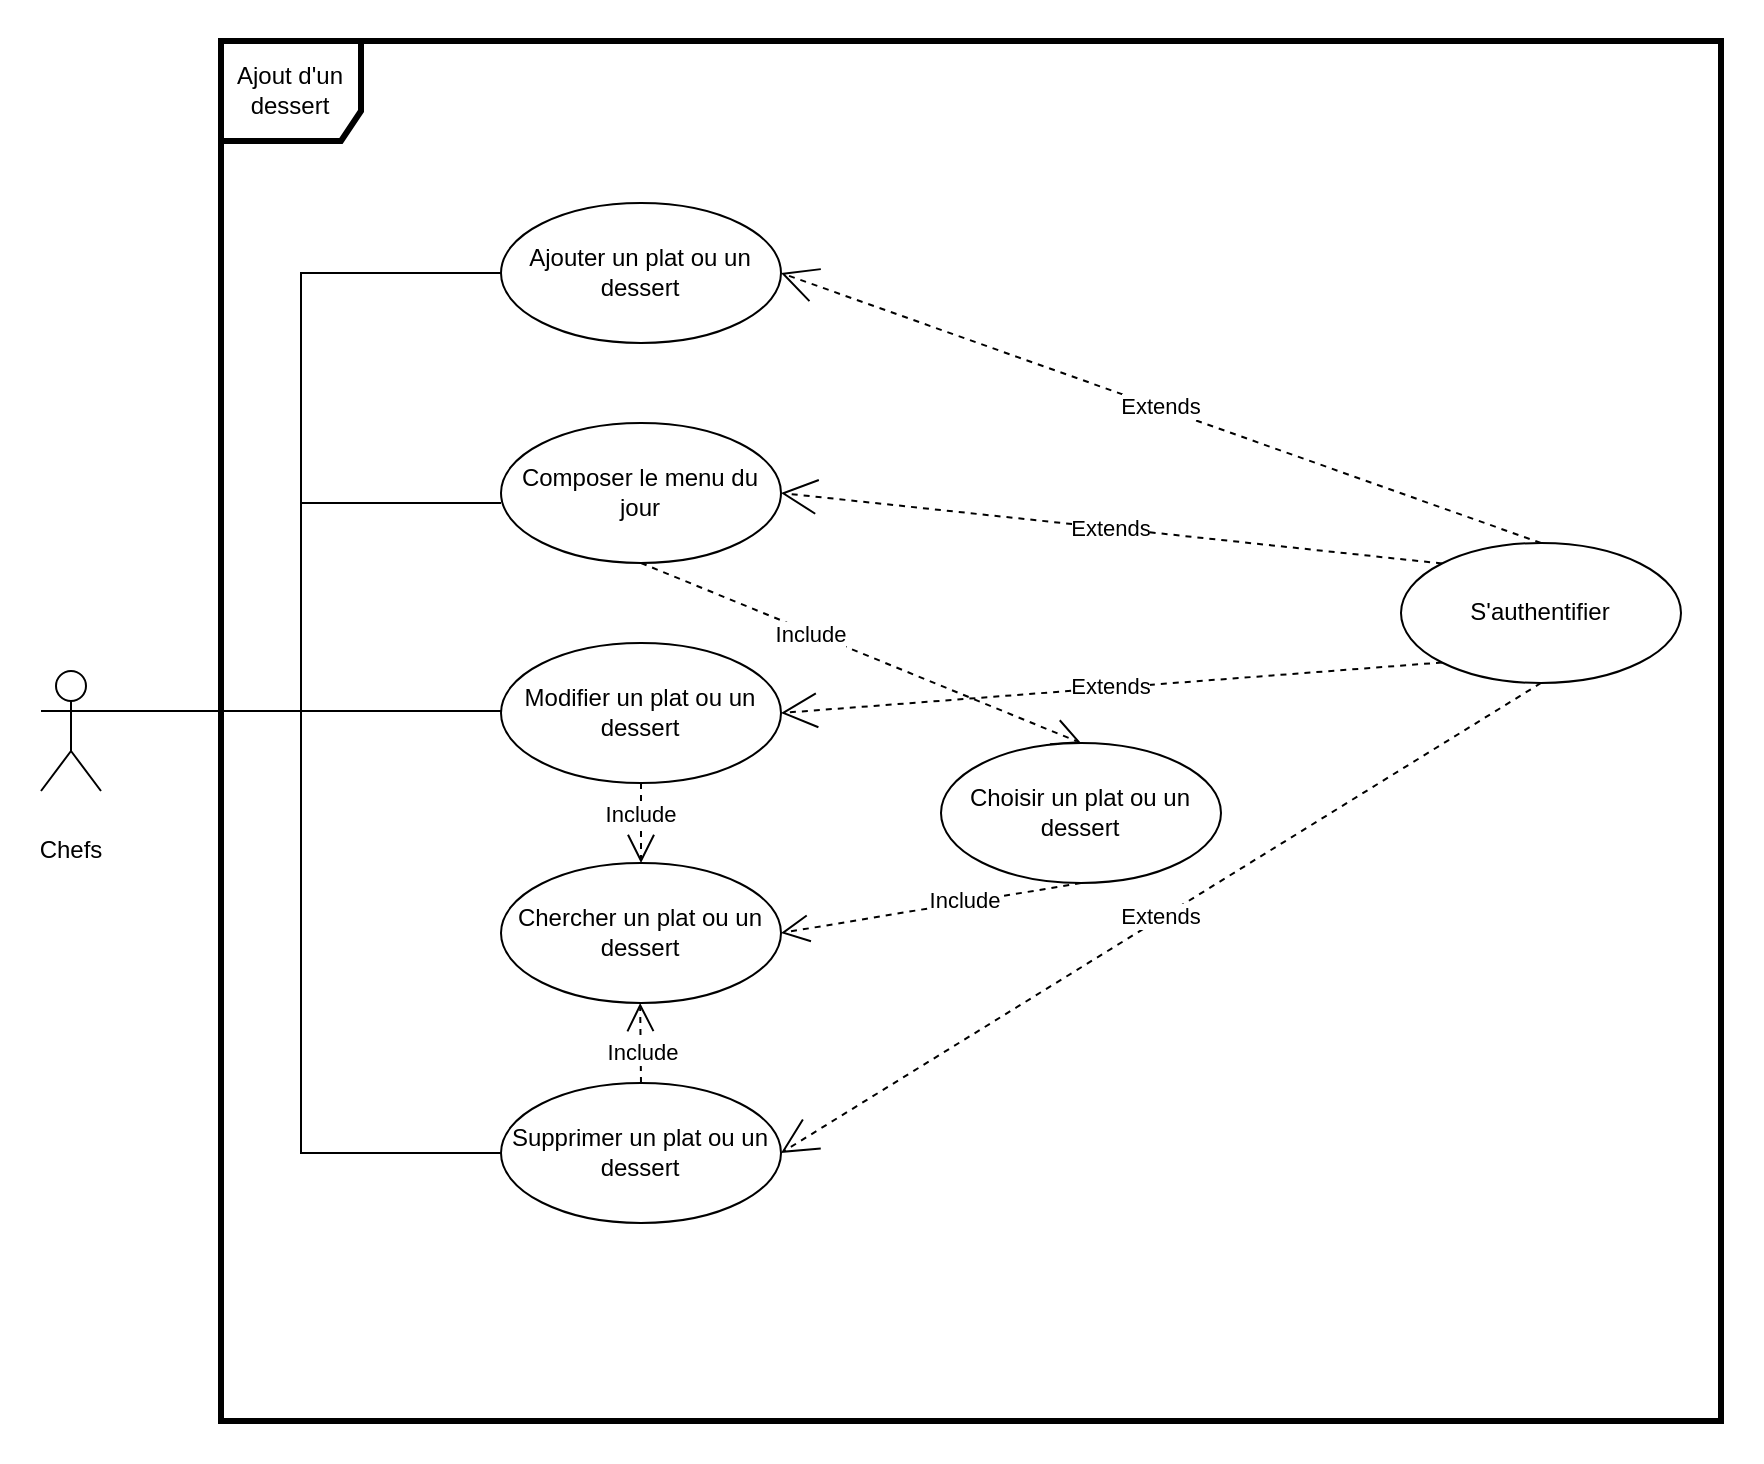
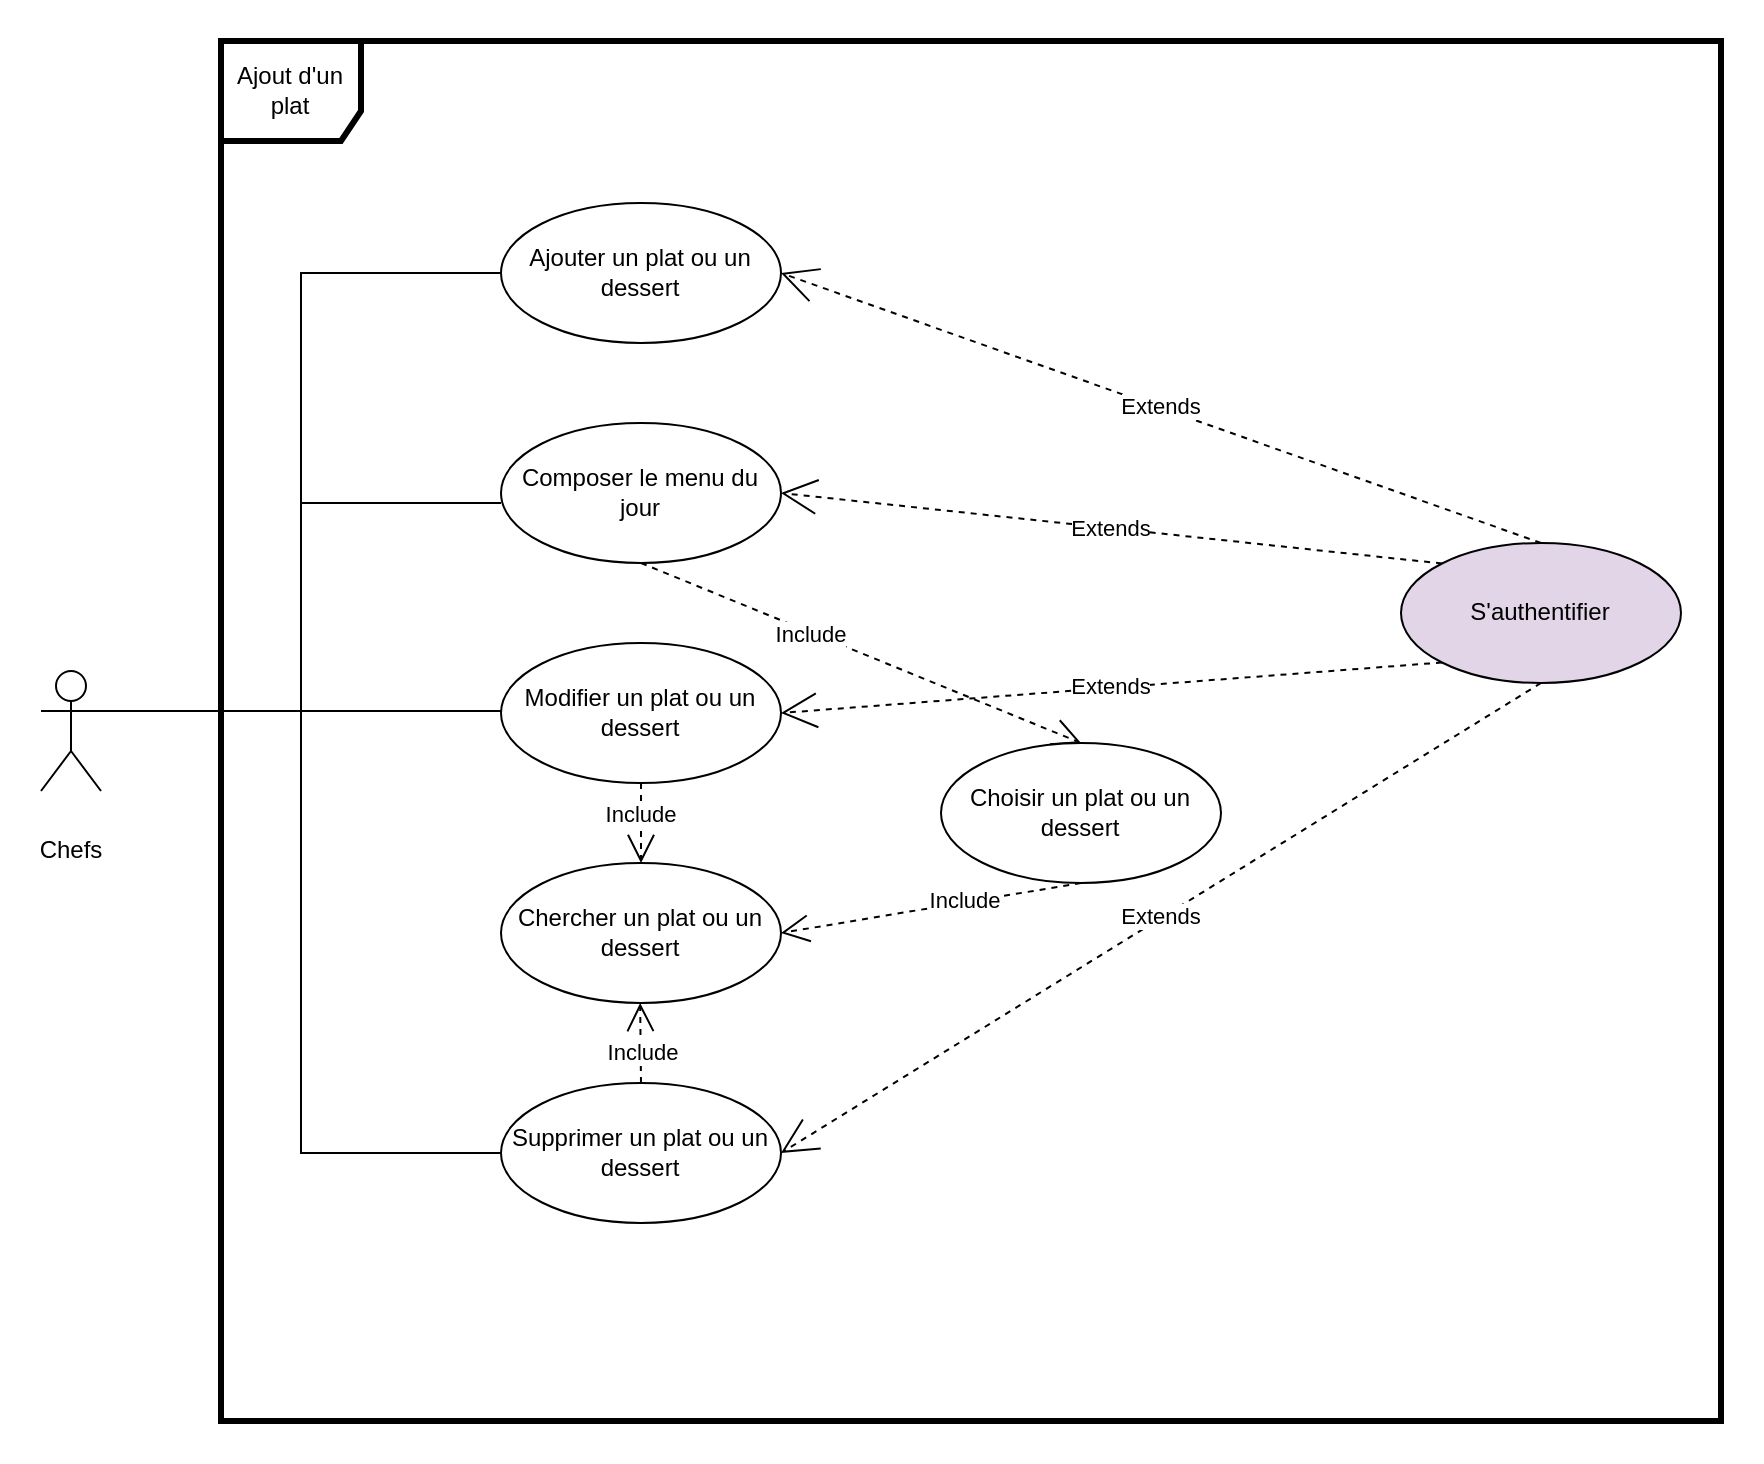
node "Ajout d'un dessert": label "Ajout d'un dessert" -> "Ajout d'un plat"
node "S'authentifier": fillcolor #ffffff -> #e1d5e7
